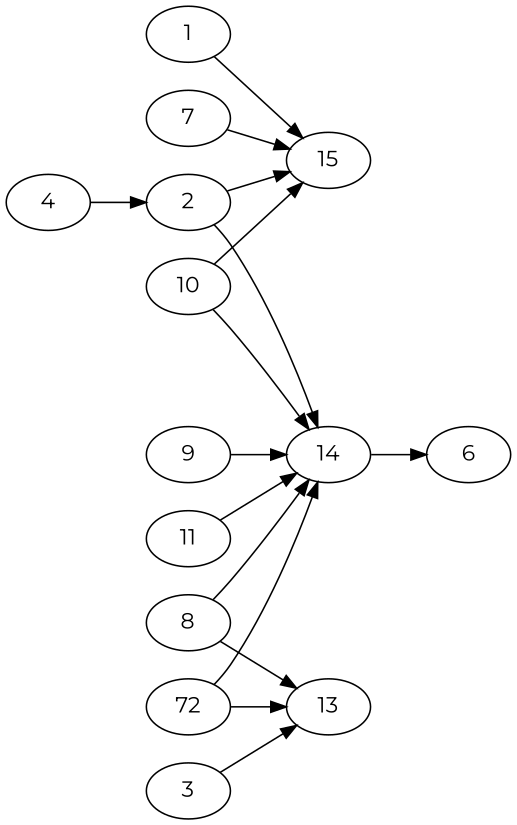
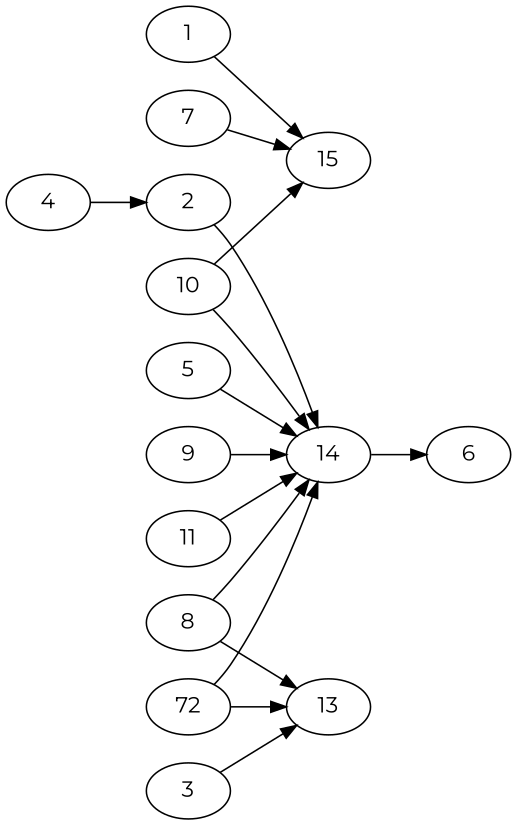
edge "2" -> "15": removed
node "5": added
